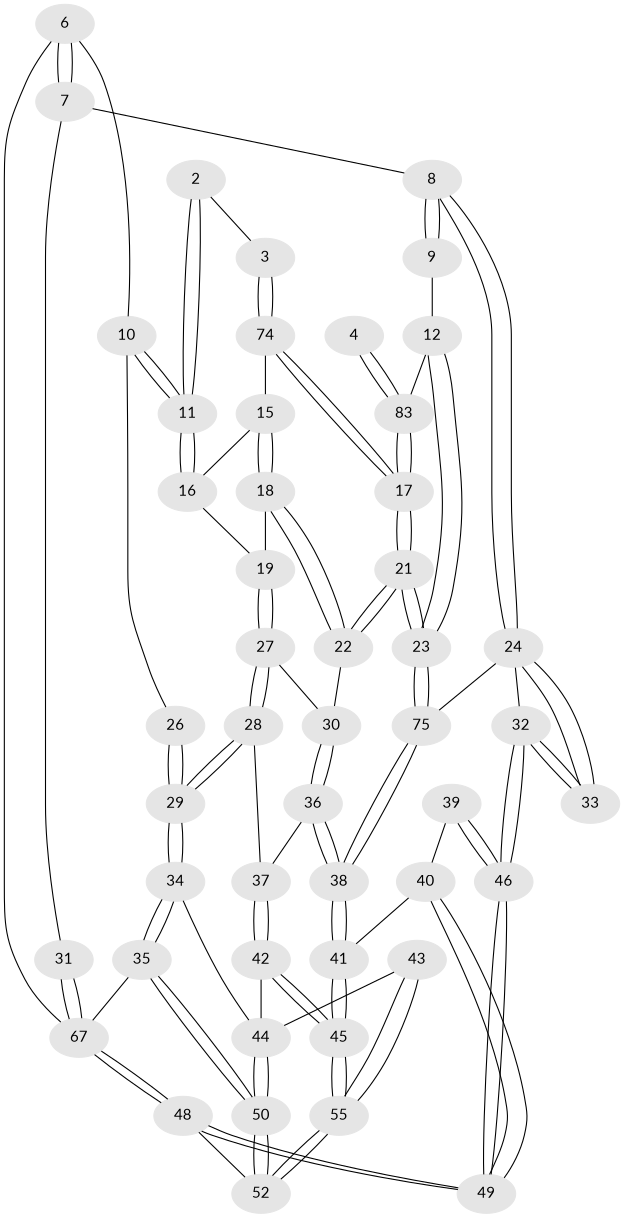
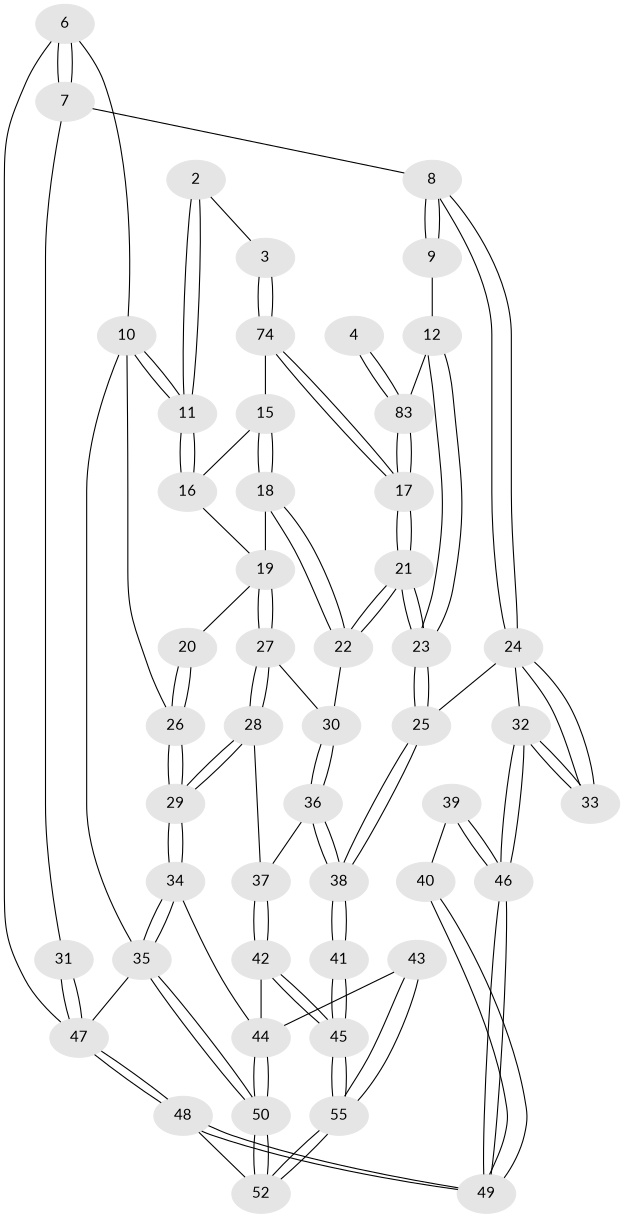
node "20": added
edge "10" -- "35": added
node "75": label "75" -> "25"
edge "40" -- "41": removed
node "67": label "67" -> "47"
